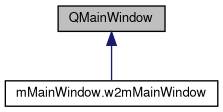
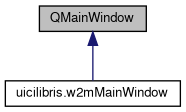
node "mMainWindow.w2mMainWindow": label "mMainWindow.w2mMainWindow" -> "uicilibris.w2mMainWindow"
